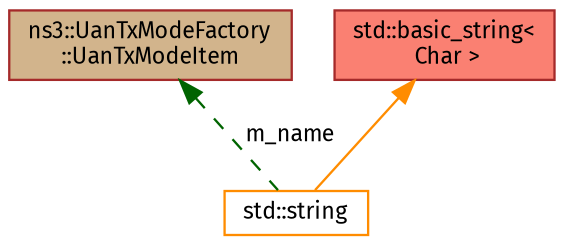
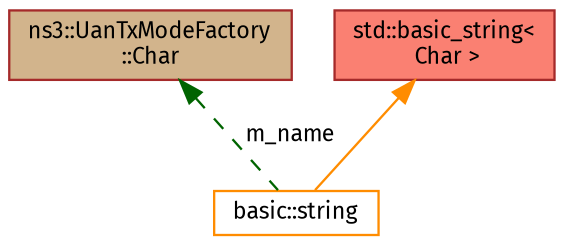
node "ns3::UanTxModeFactory ::UanTxModeItem": label "ns3::UanTxModeFactory ::UanTxModeItem" -> "ns3::UanTxModeFactory ::Char"
node "std::string": label "std::string" -> "basic::string"
